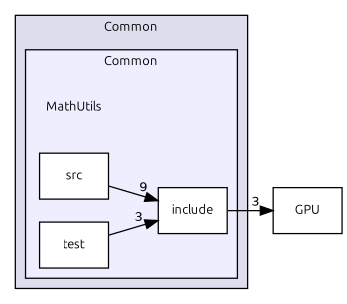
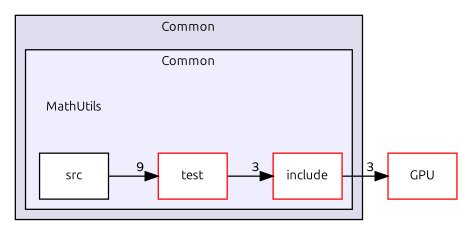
edge "src" -> "include": now "src" -> "test"
node "include": color black -> red
node "GPU": color black -> red
node "test": color black -> red
